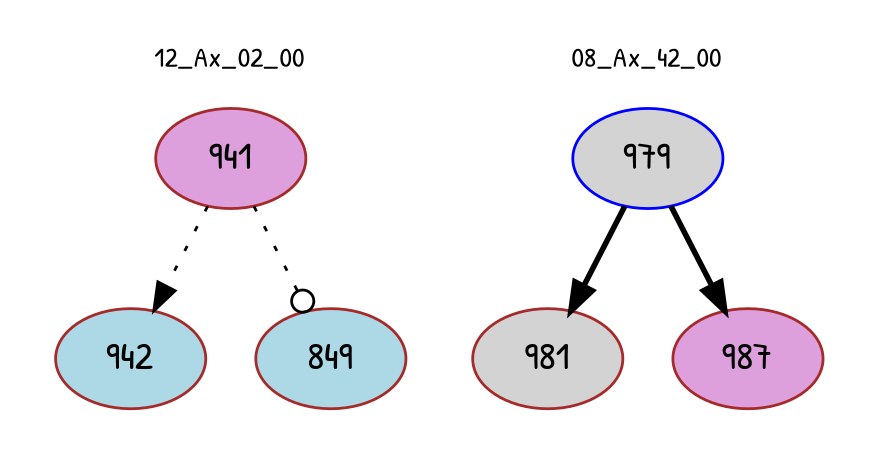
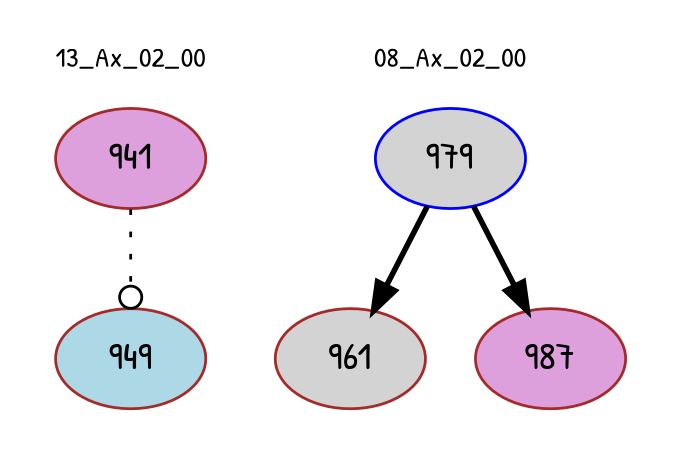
cluster "12_Ax_02_00": label "12_Ax_02_00" -> "13_Ax_02_00"
cluster "08_Ax_42_00": label "08_Ax_42_00" -> "08_Ax_02_00"
node "942": removed
node "849": label "849" -> "949"
node "981": label "981" -> "961"
